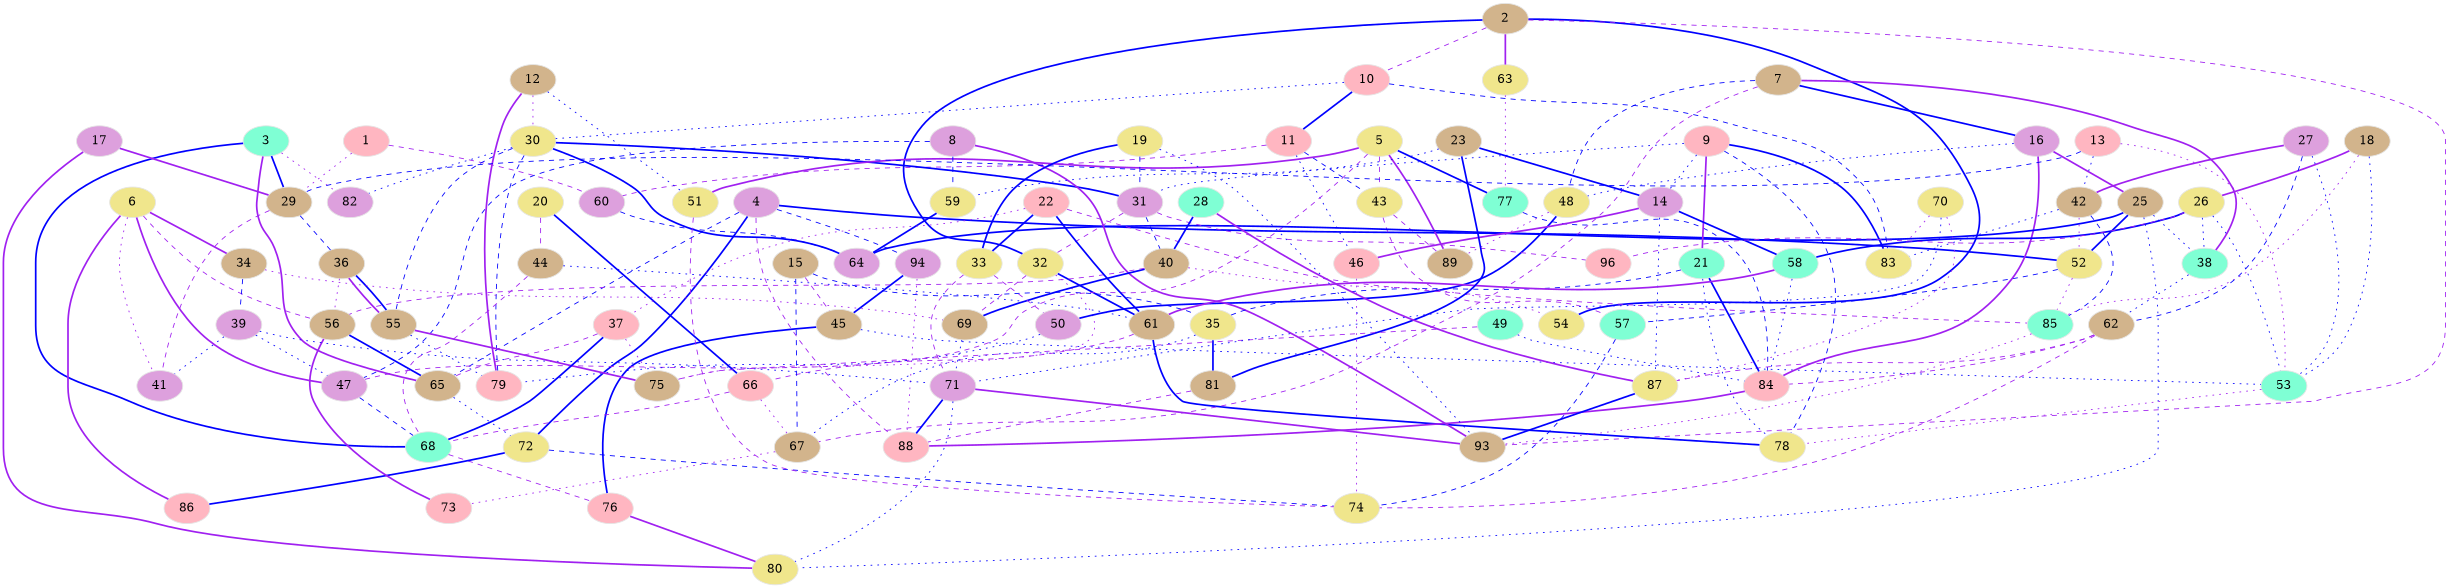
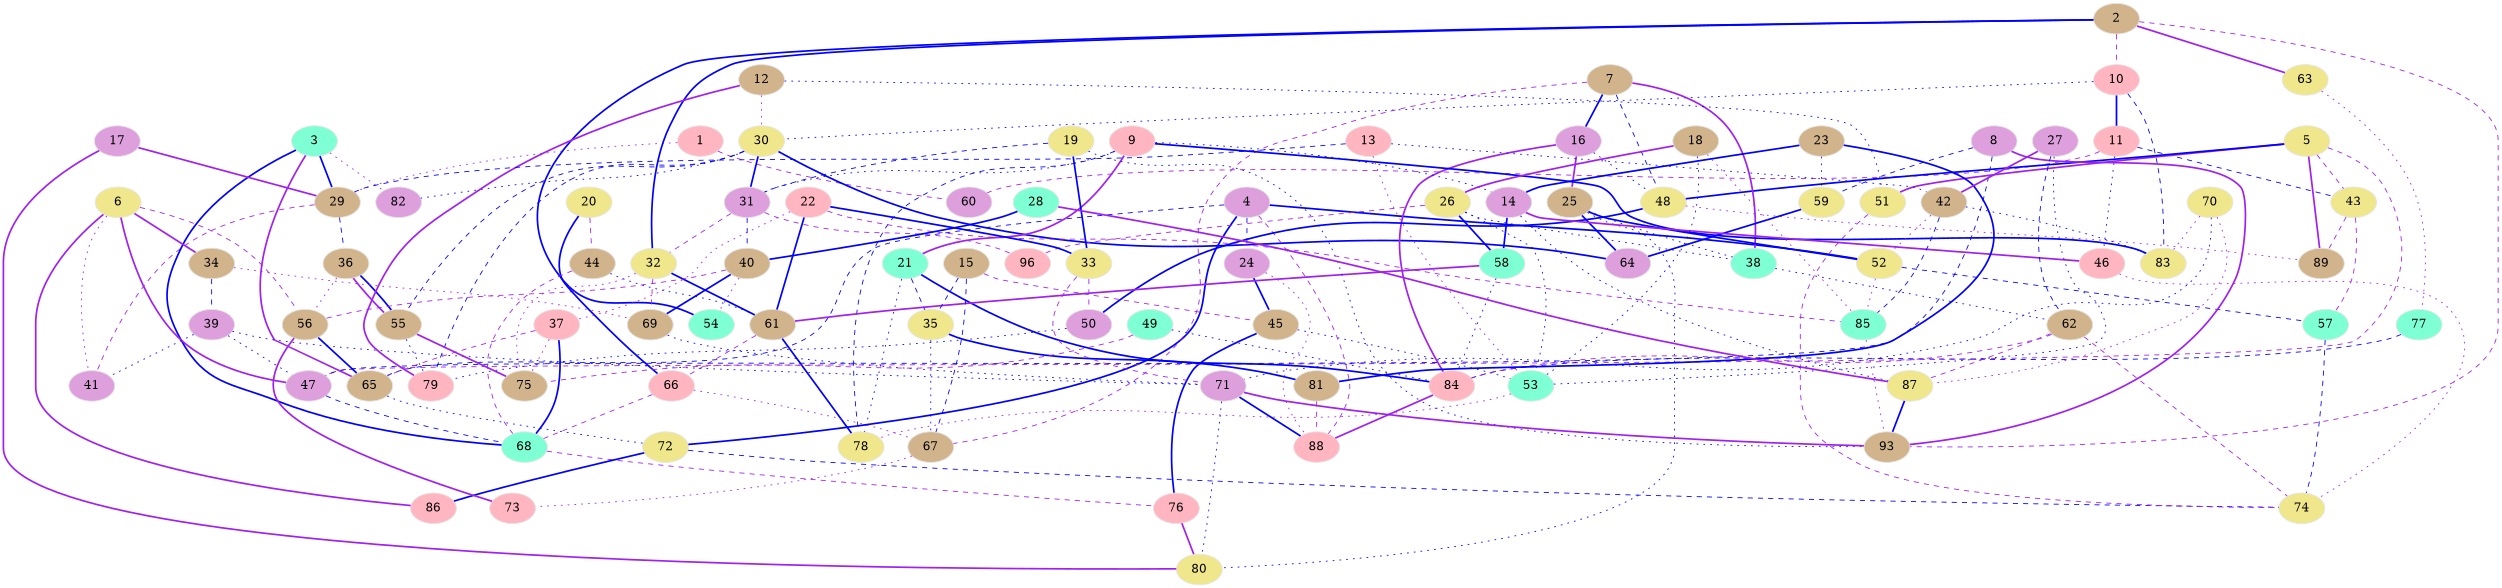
edge "5" -- "77": now "5" -- "48"
edge "60" -- "64": removed
node "94": label "94" -> "24"
node "54": fillcolor khaki -> aquamarine
